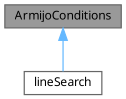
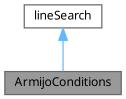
edge "lineSearch" -> "ArmijoConditions": reversed
